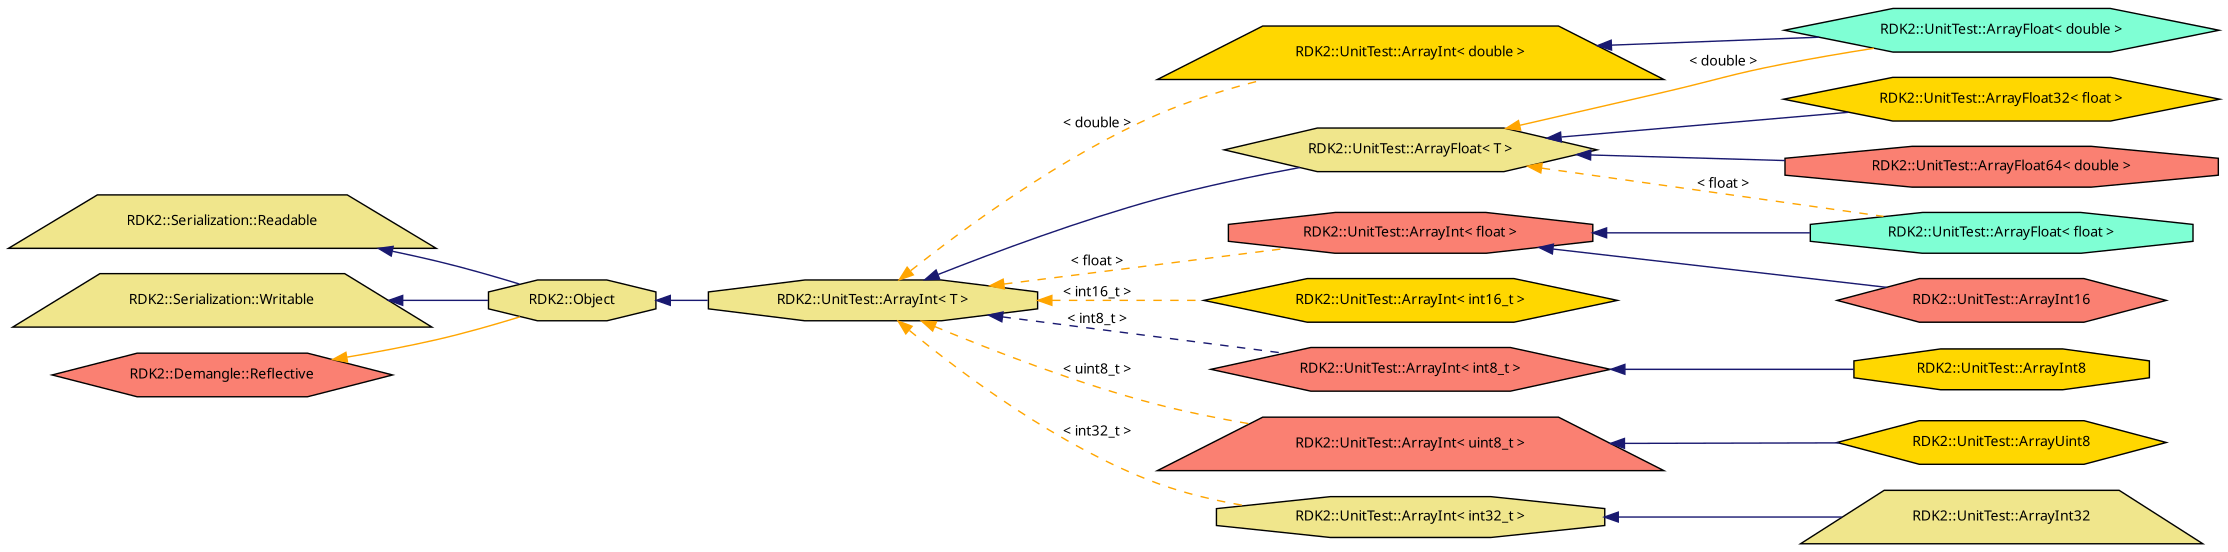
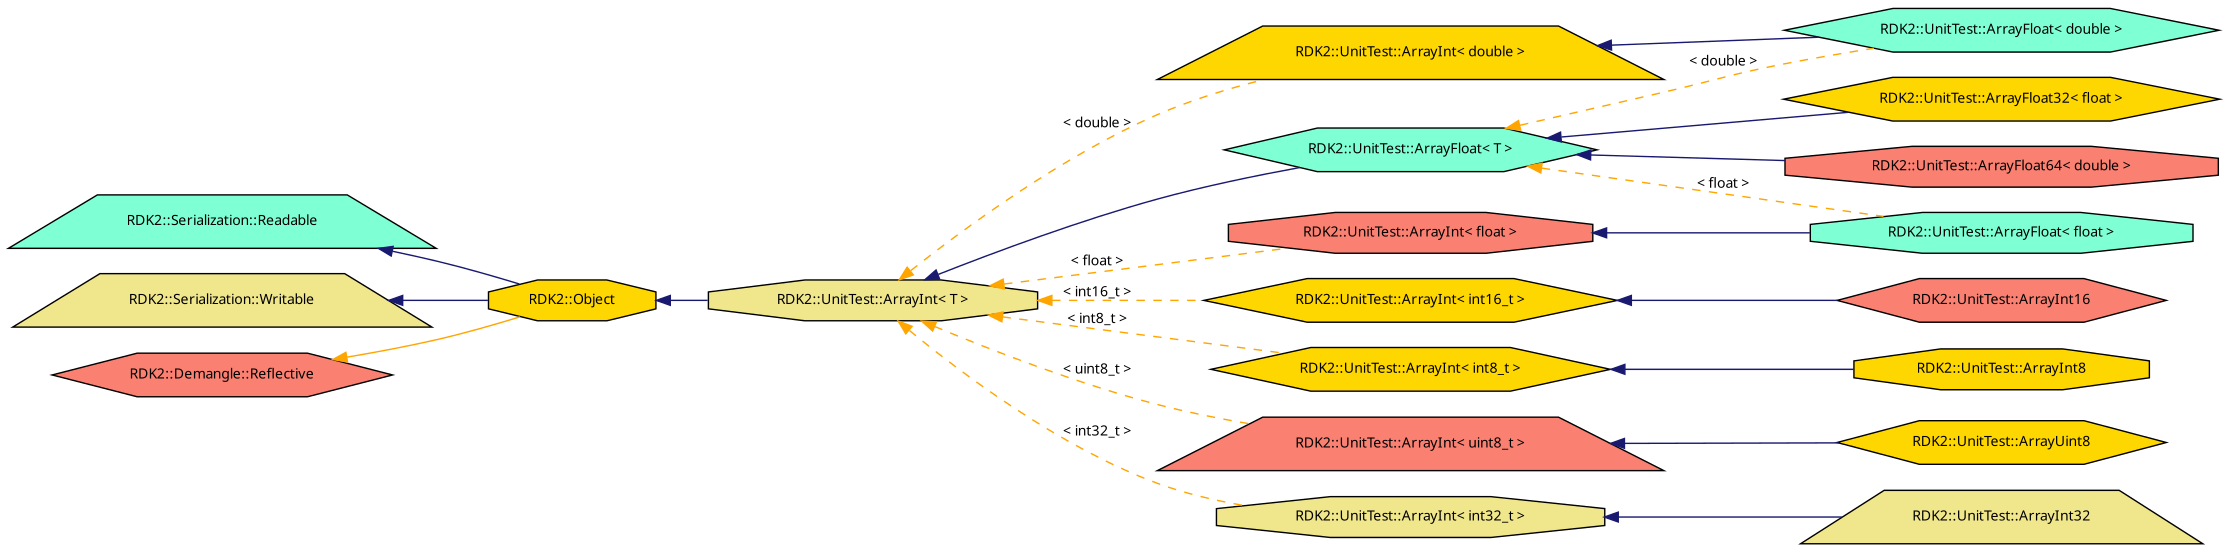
edge "RDK2::UnitTest::ArrayFloat< double >" -> "RDK2::UnitTest::ArrayFloat< T >": style solid -> dashed
node "RDK2::UnitTest::ArrayFloat< T >": fillcolor khaki -> aquamarine
node "RDK2::Serialization::Readable": fillcolor khaki -> aquamarine
edge "RDK2::UnitTest::ArrayInt16" -> "RDK2::UnitTest::ArrayInt< float >": now "RDK2::UnitTest::ArrayInt16" -> "RDK2::UnitTest::ArrayInt< int16_t >"
node "RDK2::Object": fillcolor khaki -> gold
edge "RDK2::UnitTest::ArrayInt< int8_t >" -> "RDK2::UnitTest::ArrayInt< T >": color midnightblue -> orange
node "RDK2::UnitTest::ArrayInt< int8_t >": fillcolor salmon -> gold
